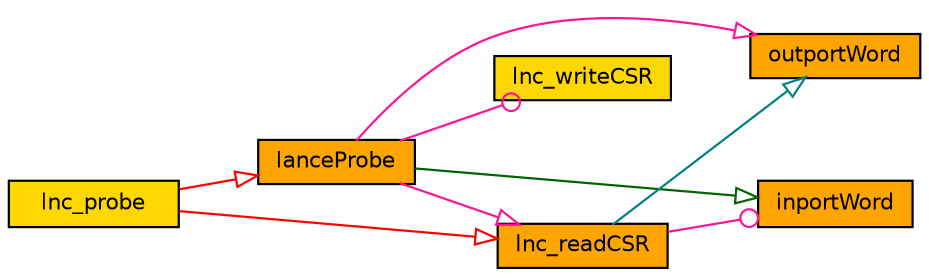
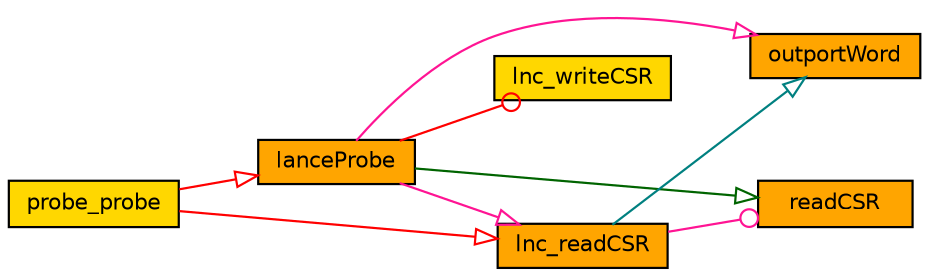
edge "lanceProbe" -> "lnc_writeCSR": color deeppink -> red
node "lnc_probe": label "lnc_probe" -> "probe_probe"
node "inportWord": label "inportWord" -> "readCSR"
